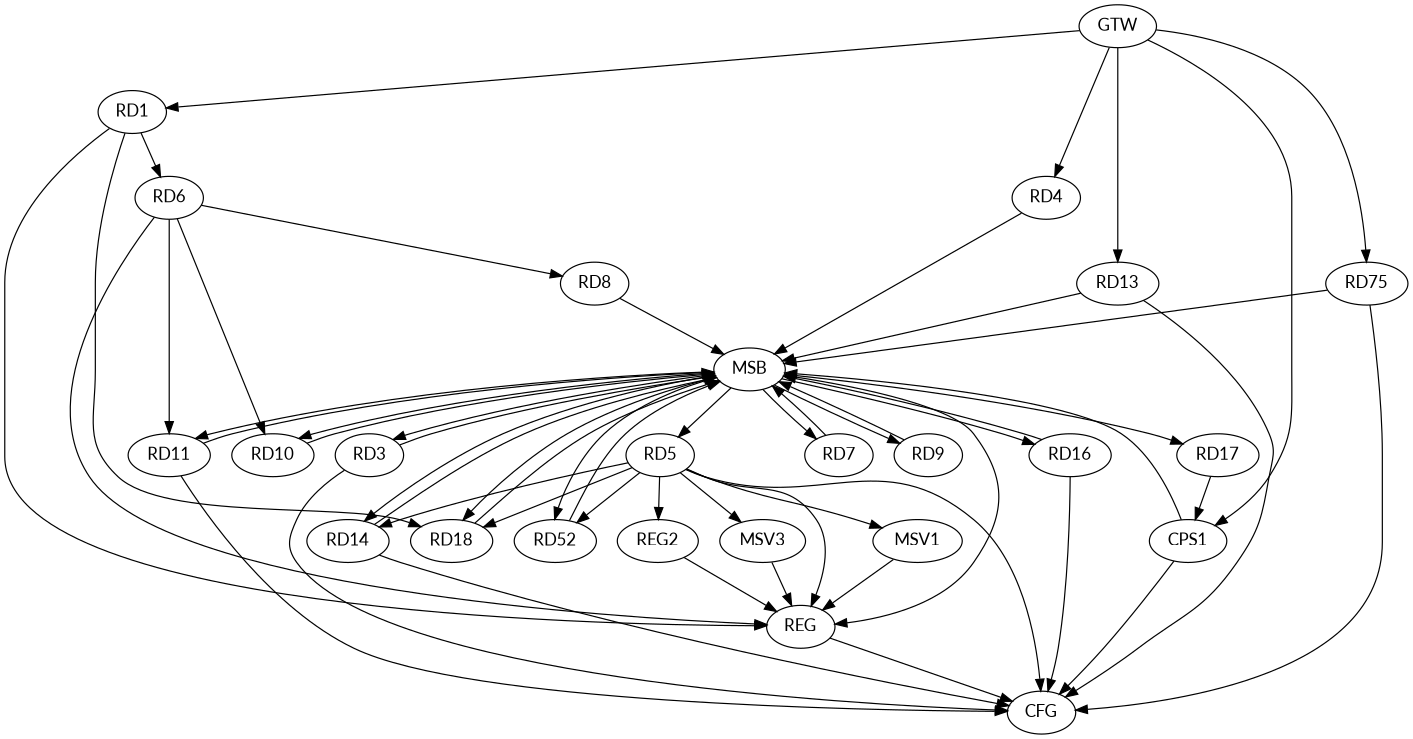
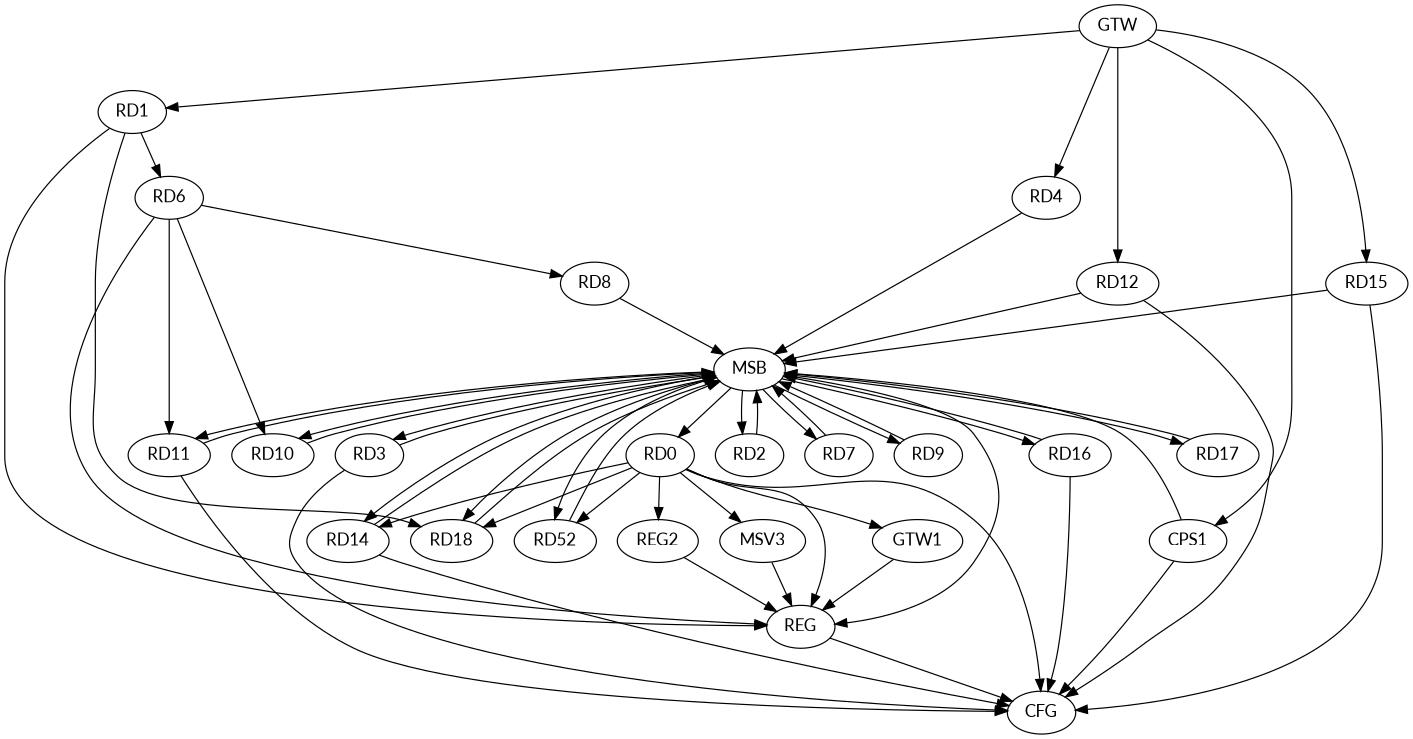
node "RD13": label "RD13" -> "RD12"
node "RD75": label "RD75" -> "RD15"
node "RD5": label "RD5" -> "RD0"
node "RD2": added
edge "RD17" -> "CPS1": now "RD17" -> "MSB"
node "MSV1": label "MSV1" -> "GTW1"
